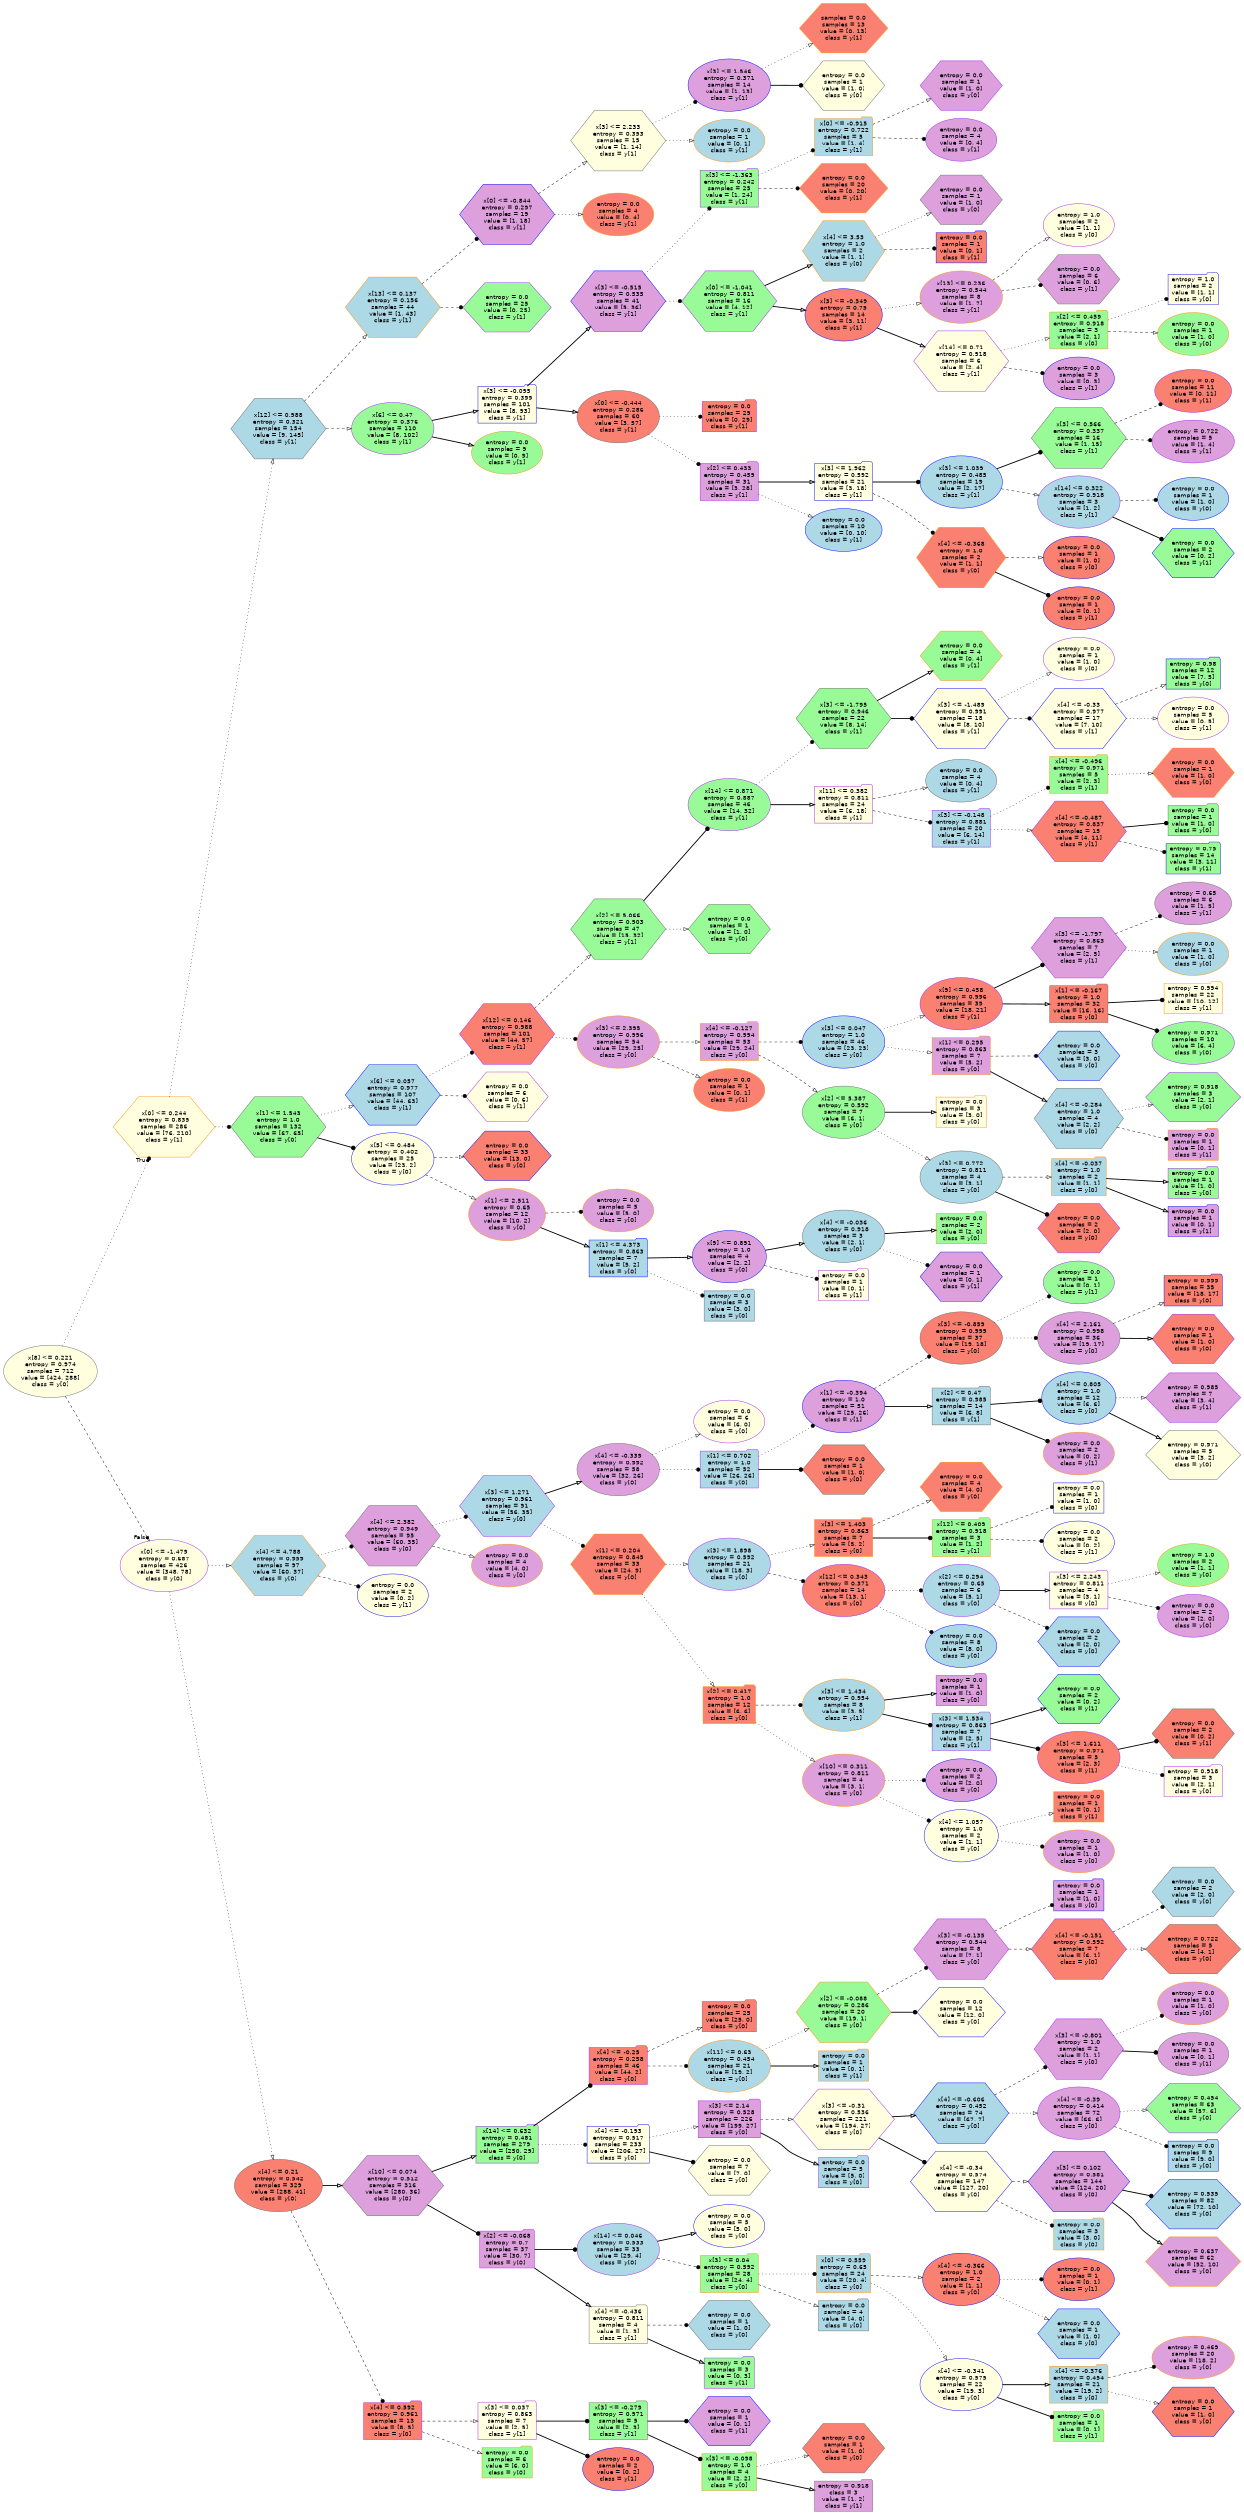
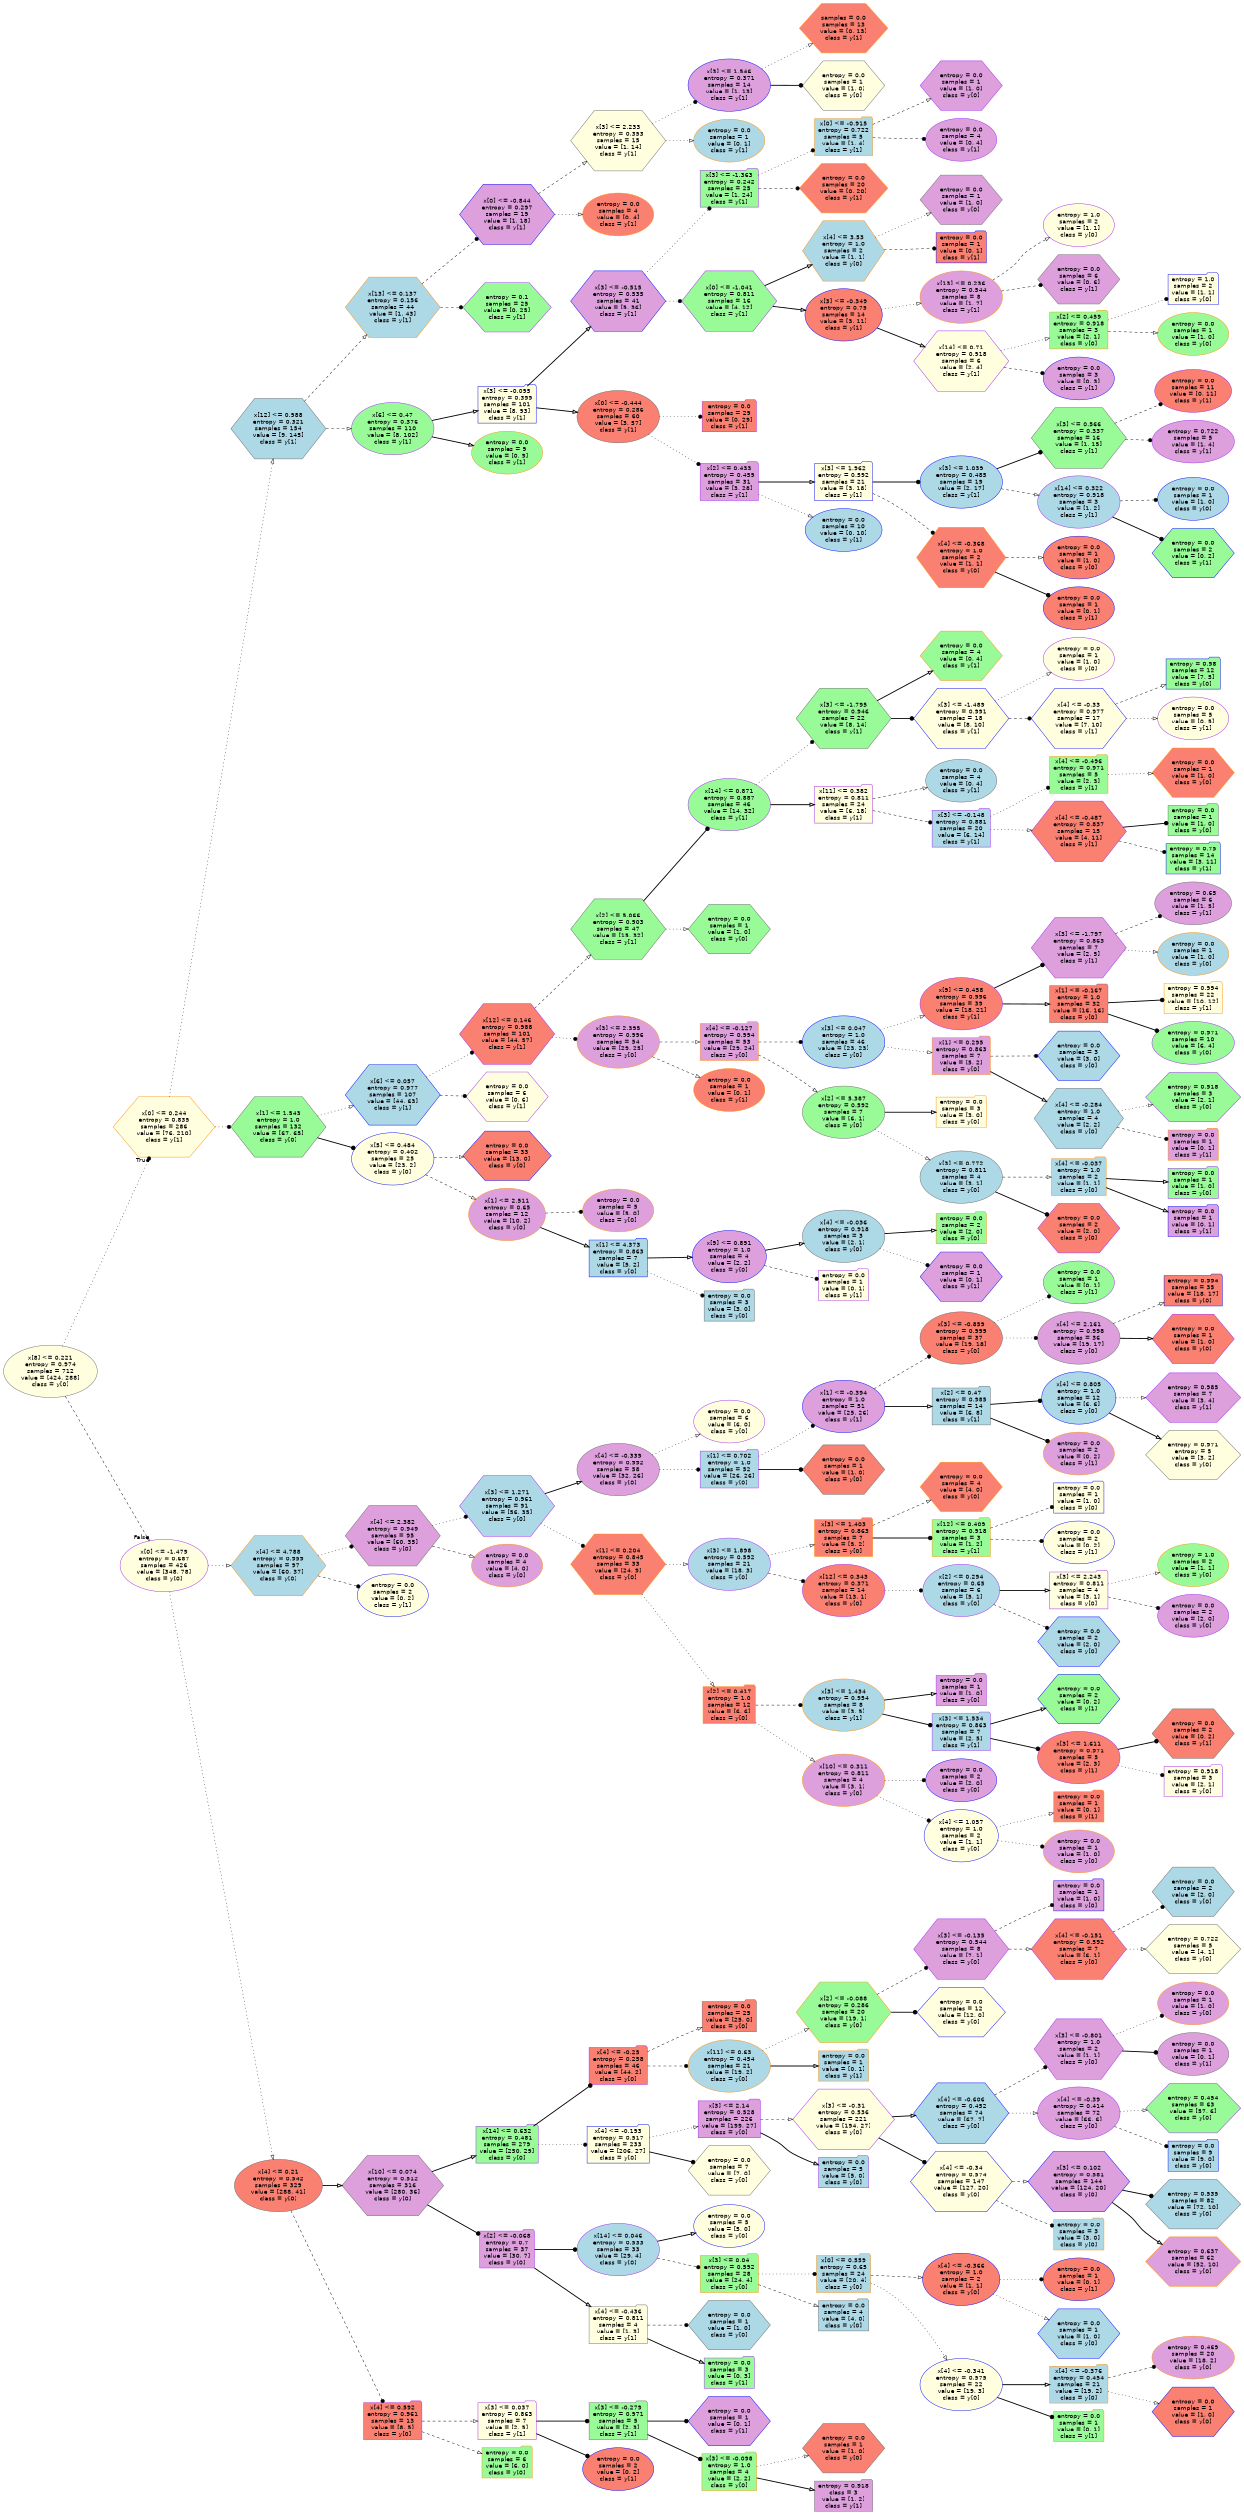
node "entropy = 0.0 samples = 25 value = [0, 25] class = y[1]": label "entropy = 0.0 samples = 25 value = [0, 25] class = y[1]" -> "entropy = 0.1 samples = 25 value = [0, 25] class = y[1]"
node "entropy = 0.999 samples = 35 value = [18, 17] class = y[0]": label "entropy = 0.999 samples = 35 value = [18, 17] class = y[0]" -> "entropy = 0.994 samples = 35 value = [18, 17] class = y[0]"
node "entropy = 0.971 samples = 5 value = [3, 2] class = y[0]": label "entropy = 0.971 samples = 5 value = [3, 2] class = y[0]" -> "entropy = 0.971 entropy = 5 value = [3, 2] class = y[0]"
node "entropy = 0.0 samples = 8 value = [8, 0] class = y[0]": removed
node "entropy = 0.722 samples = 5 value = [4, 1] class = y[0]": fillcolor salmon -> lightyellow
node "entropy = 0.535 samples = 82 value = [72, 10] class = y[0]": color blue -> gray40
